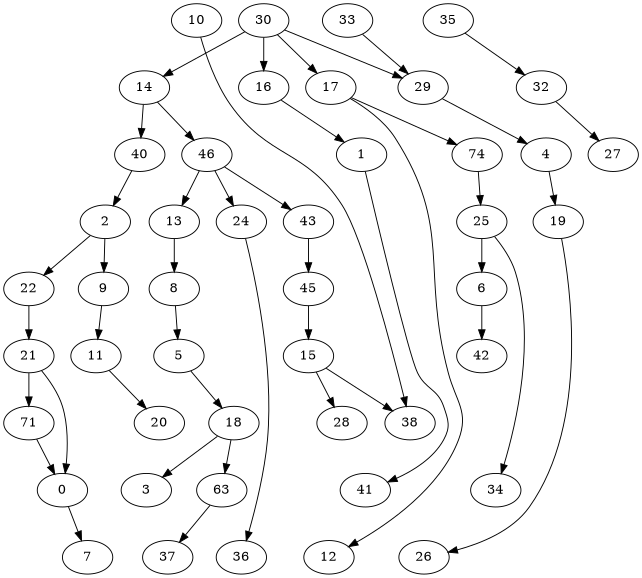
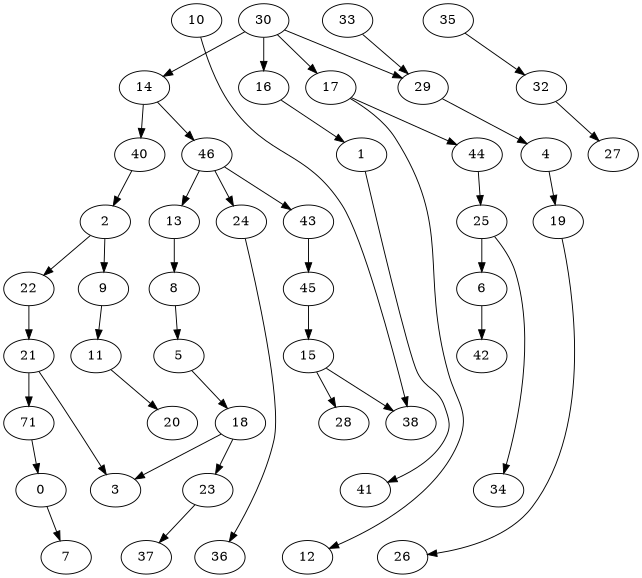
node "74": label "74" -> "44"
edge "21" -> "0": now "21" -> "3"
node "63": label "63" -> "23"
